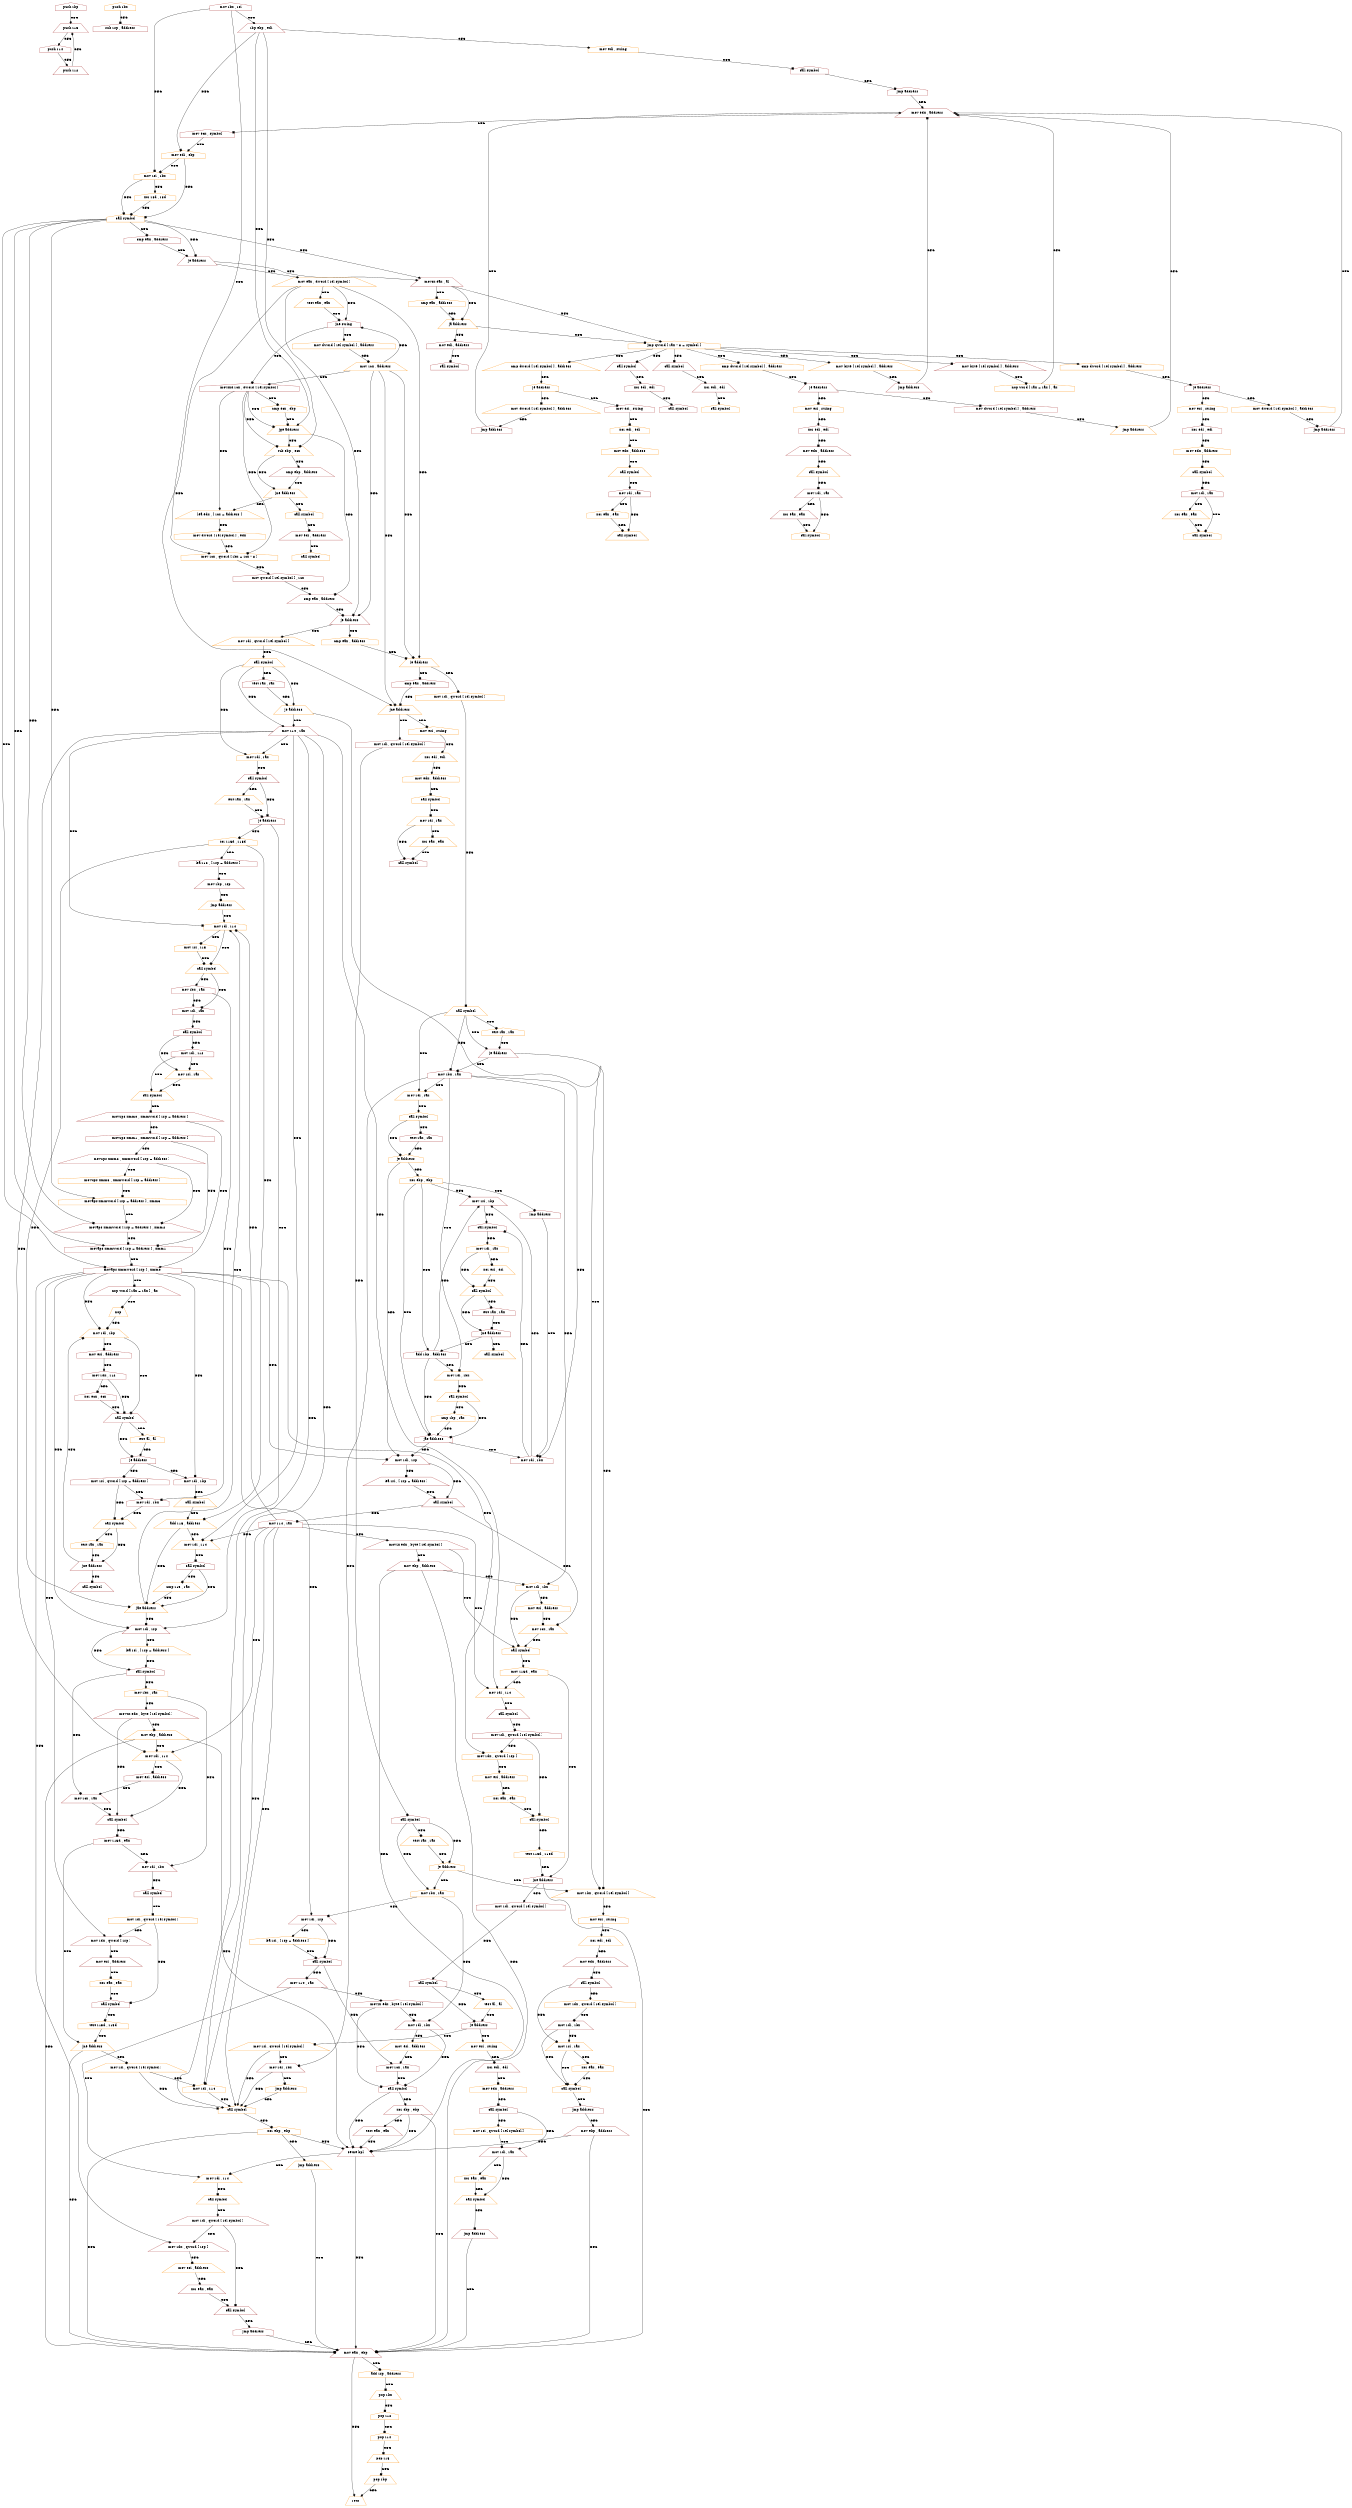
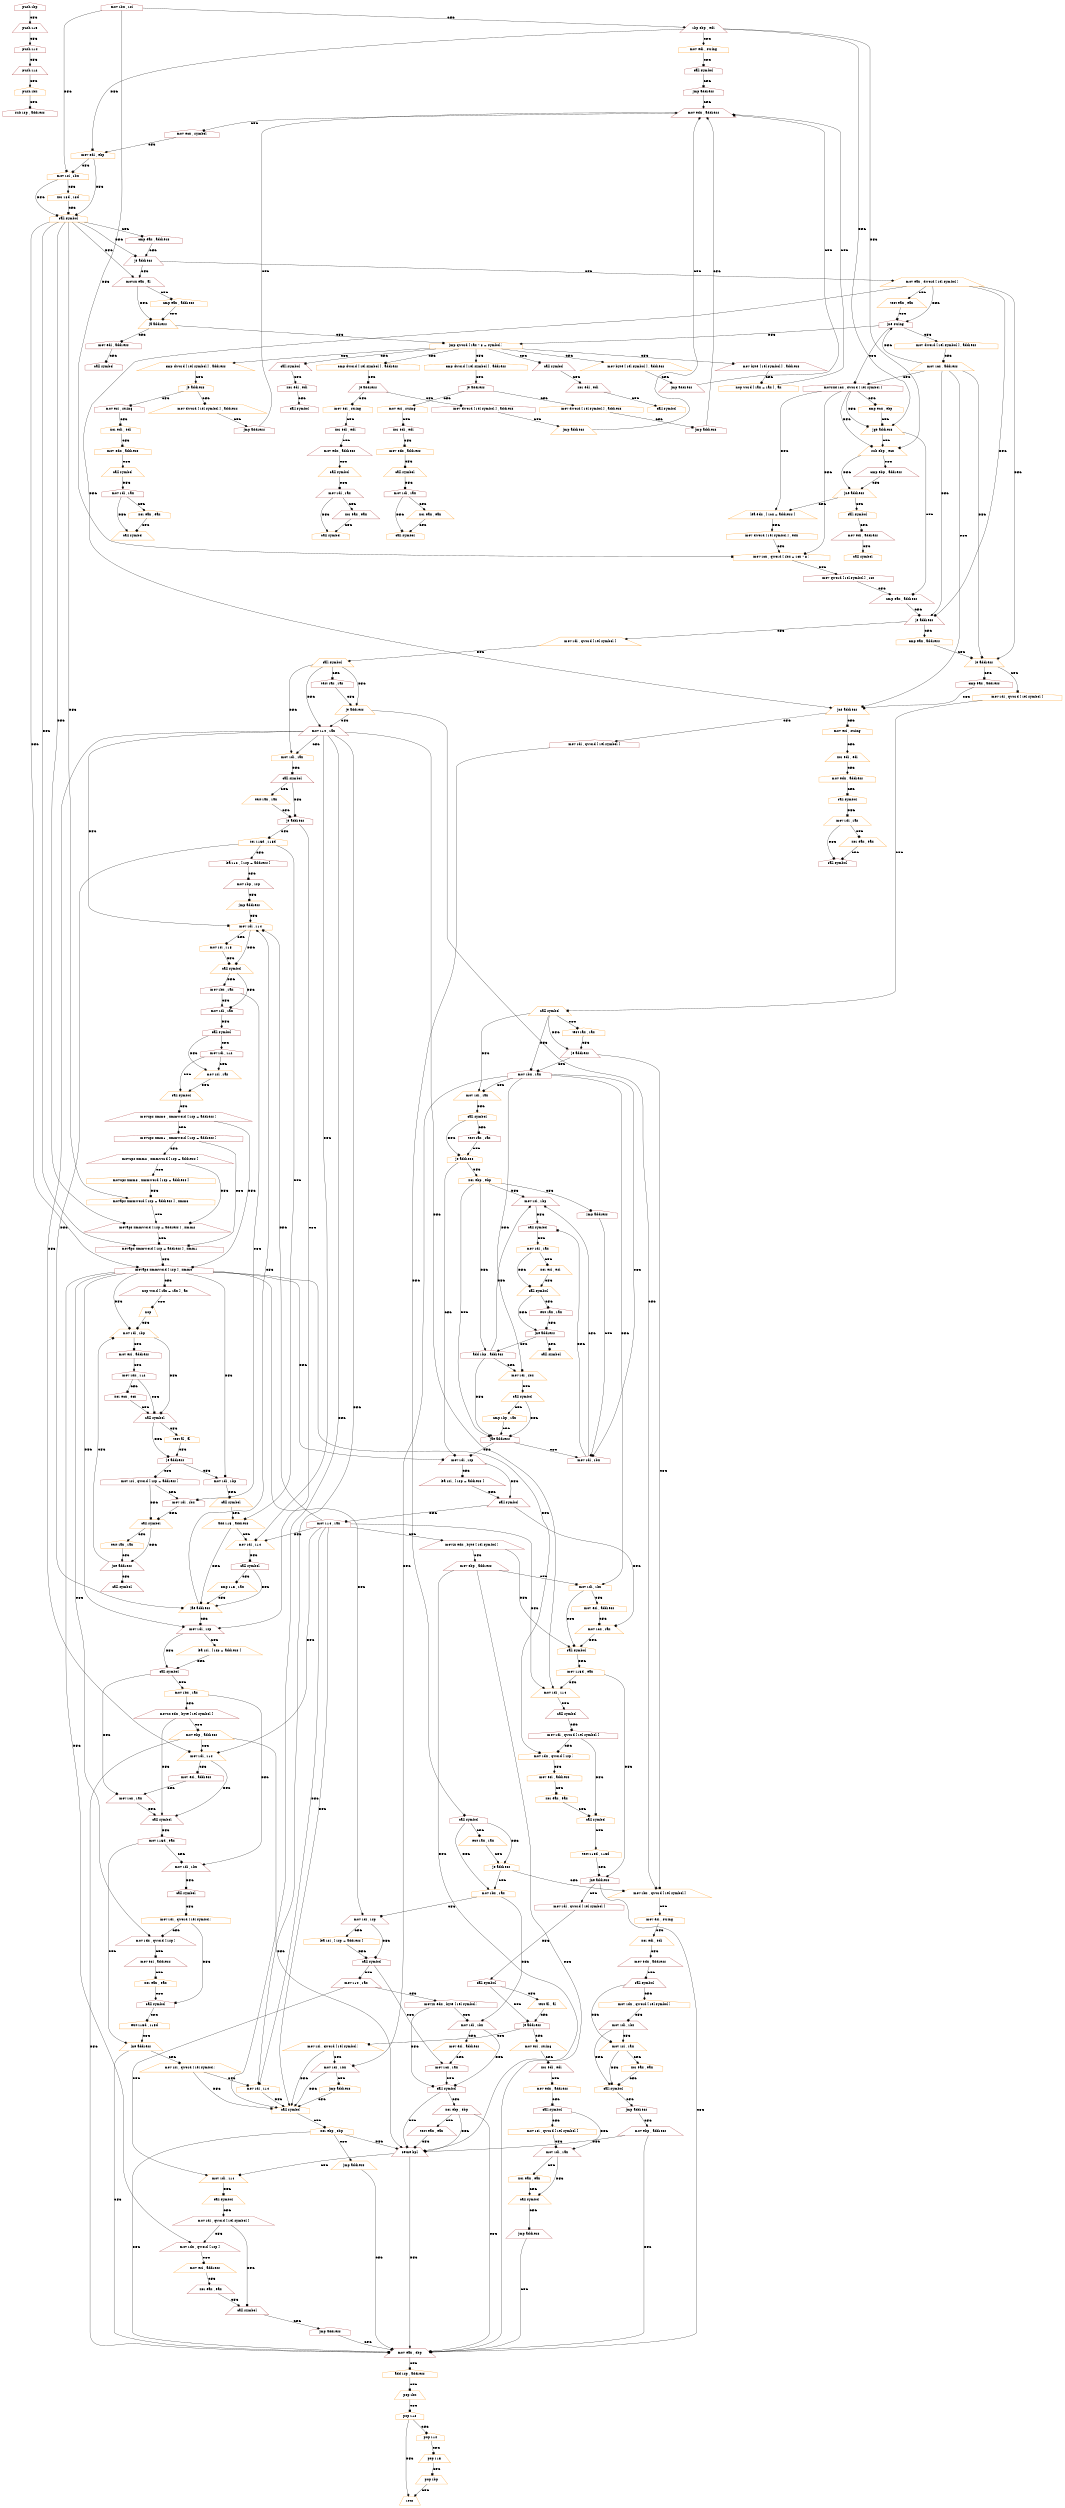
edge "push r12" -> "push r15": now "push r12" -> "push rbx"
edge "mov rbx , rsi" -> "mov rcx , qword [ rbx + rcx * 8 ]": arrowhead diamond -> box
edge "movsx eax , al" -> "jmp qword [ rax * 8 + symbol ]": now "jne string" -> "jmp qword [ rax * 8 + symbol ]"
edge "movups xmm0 , xmmword [ rsp + address ]" -> "movaps xmmword [ rsp ] , xmm0": arrowhead diamond -> box
edge "mov eax , ebp" -> "retn": now "pop r12" -> "retn"
